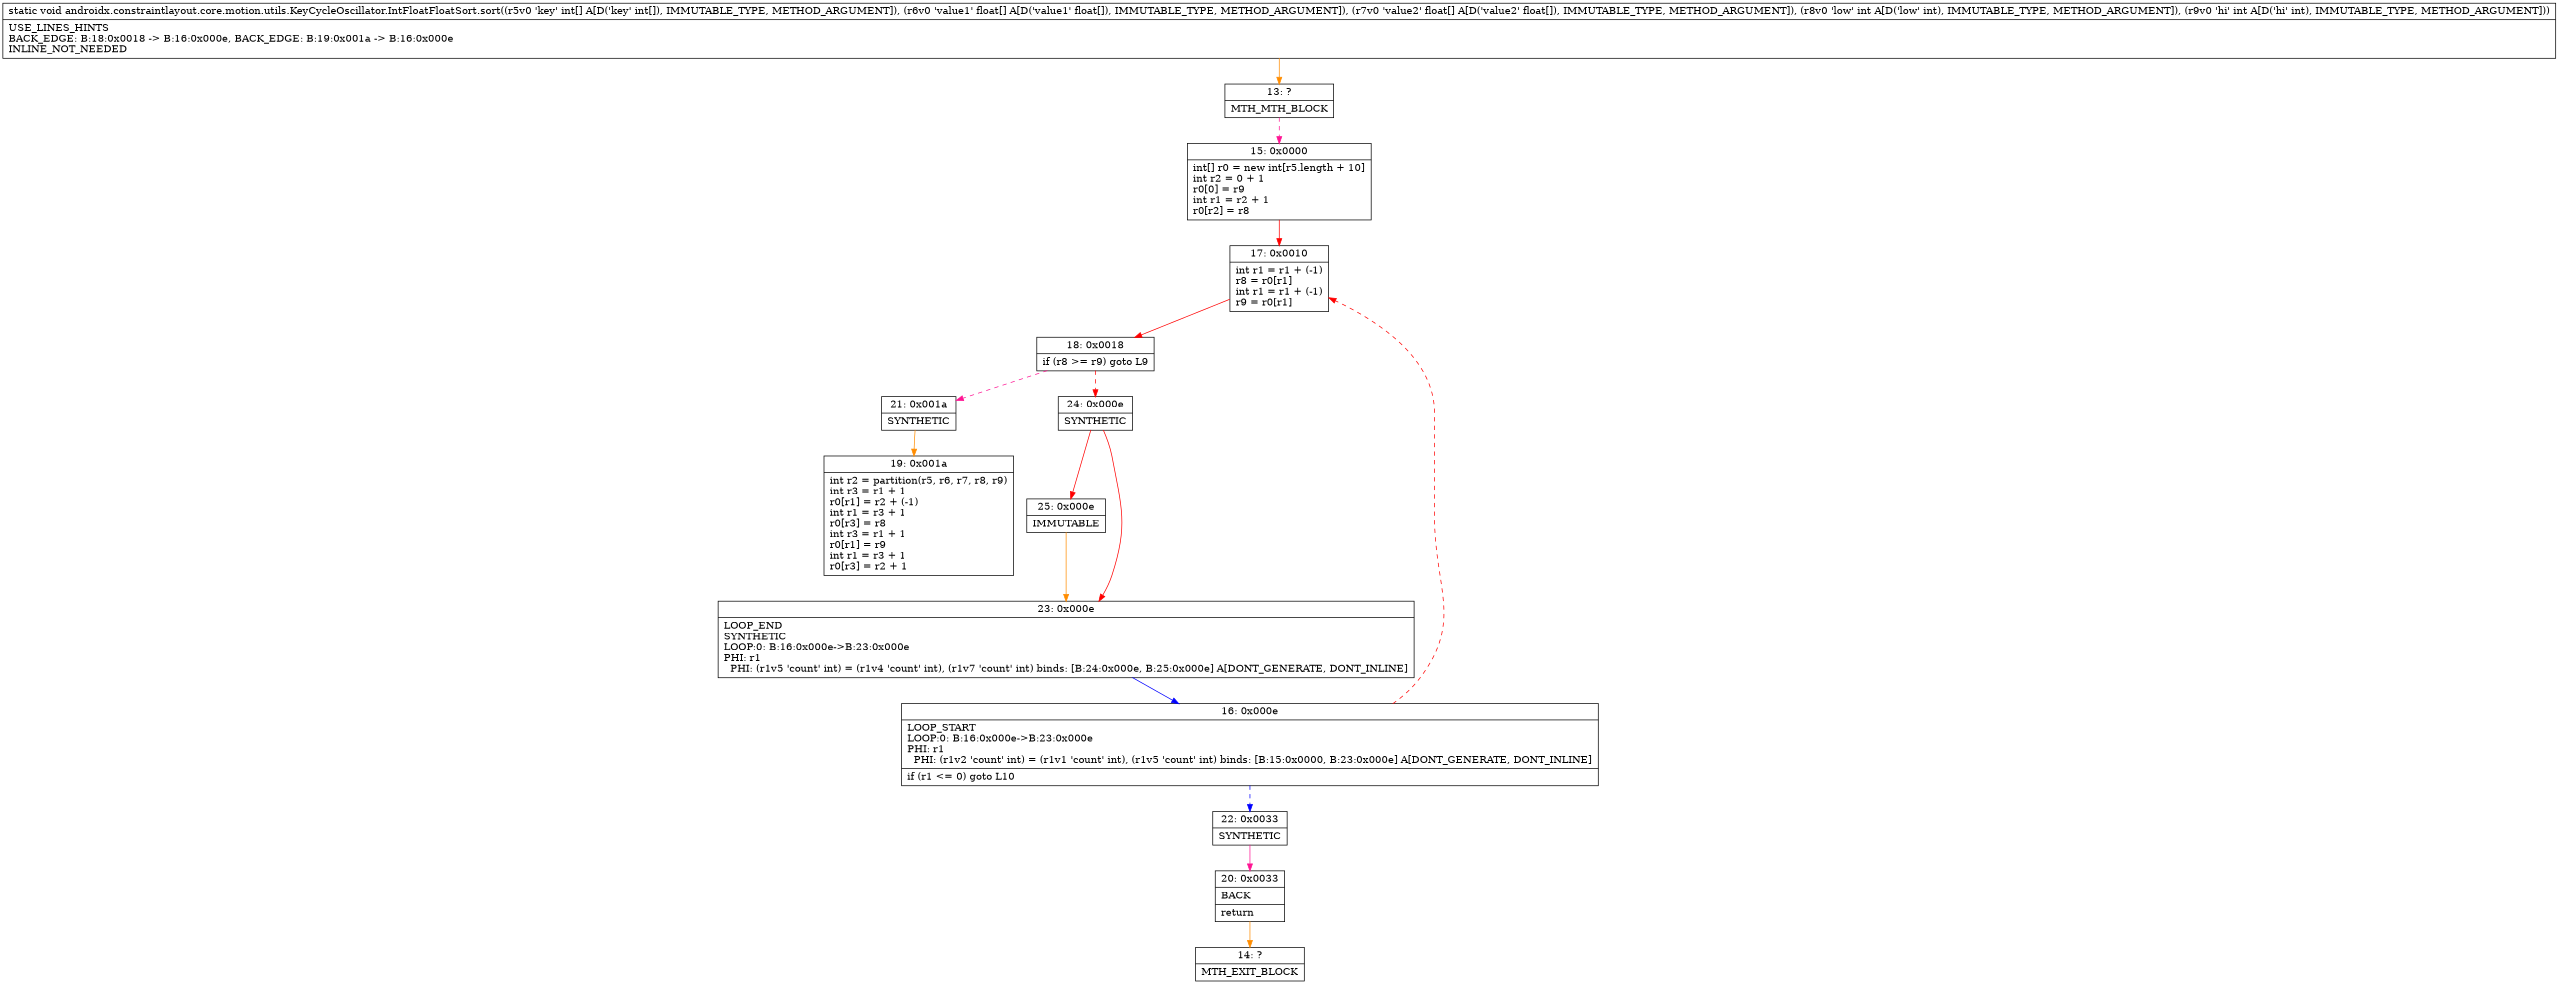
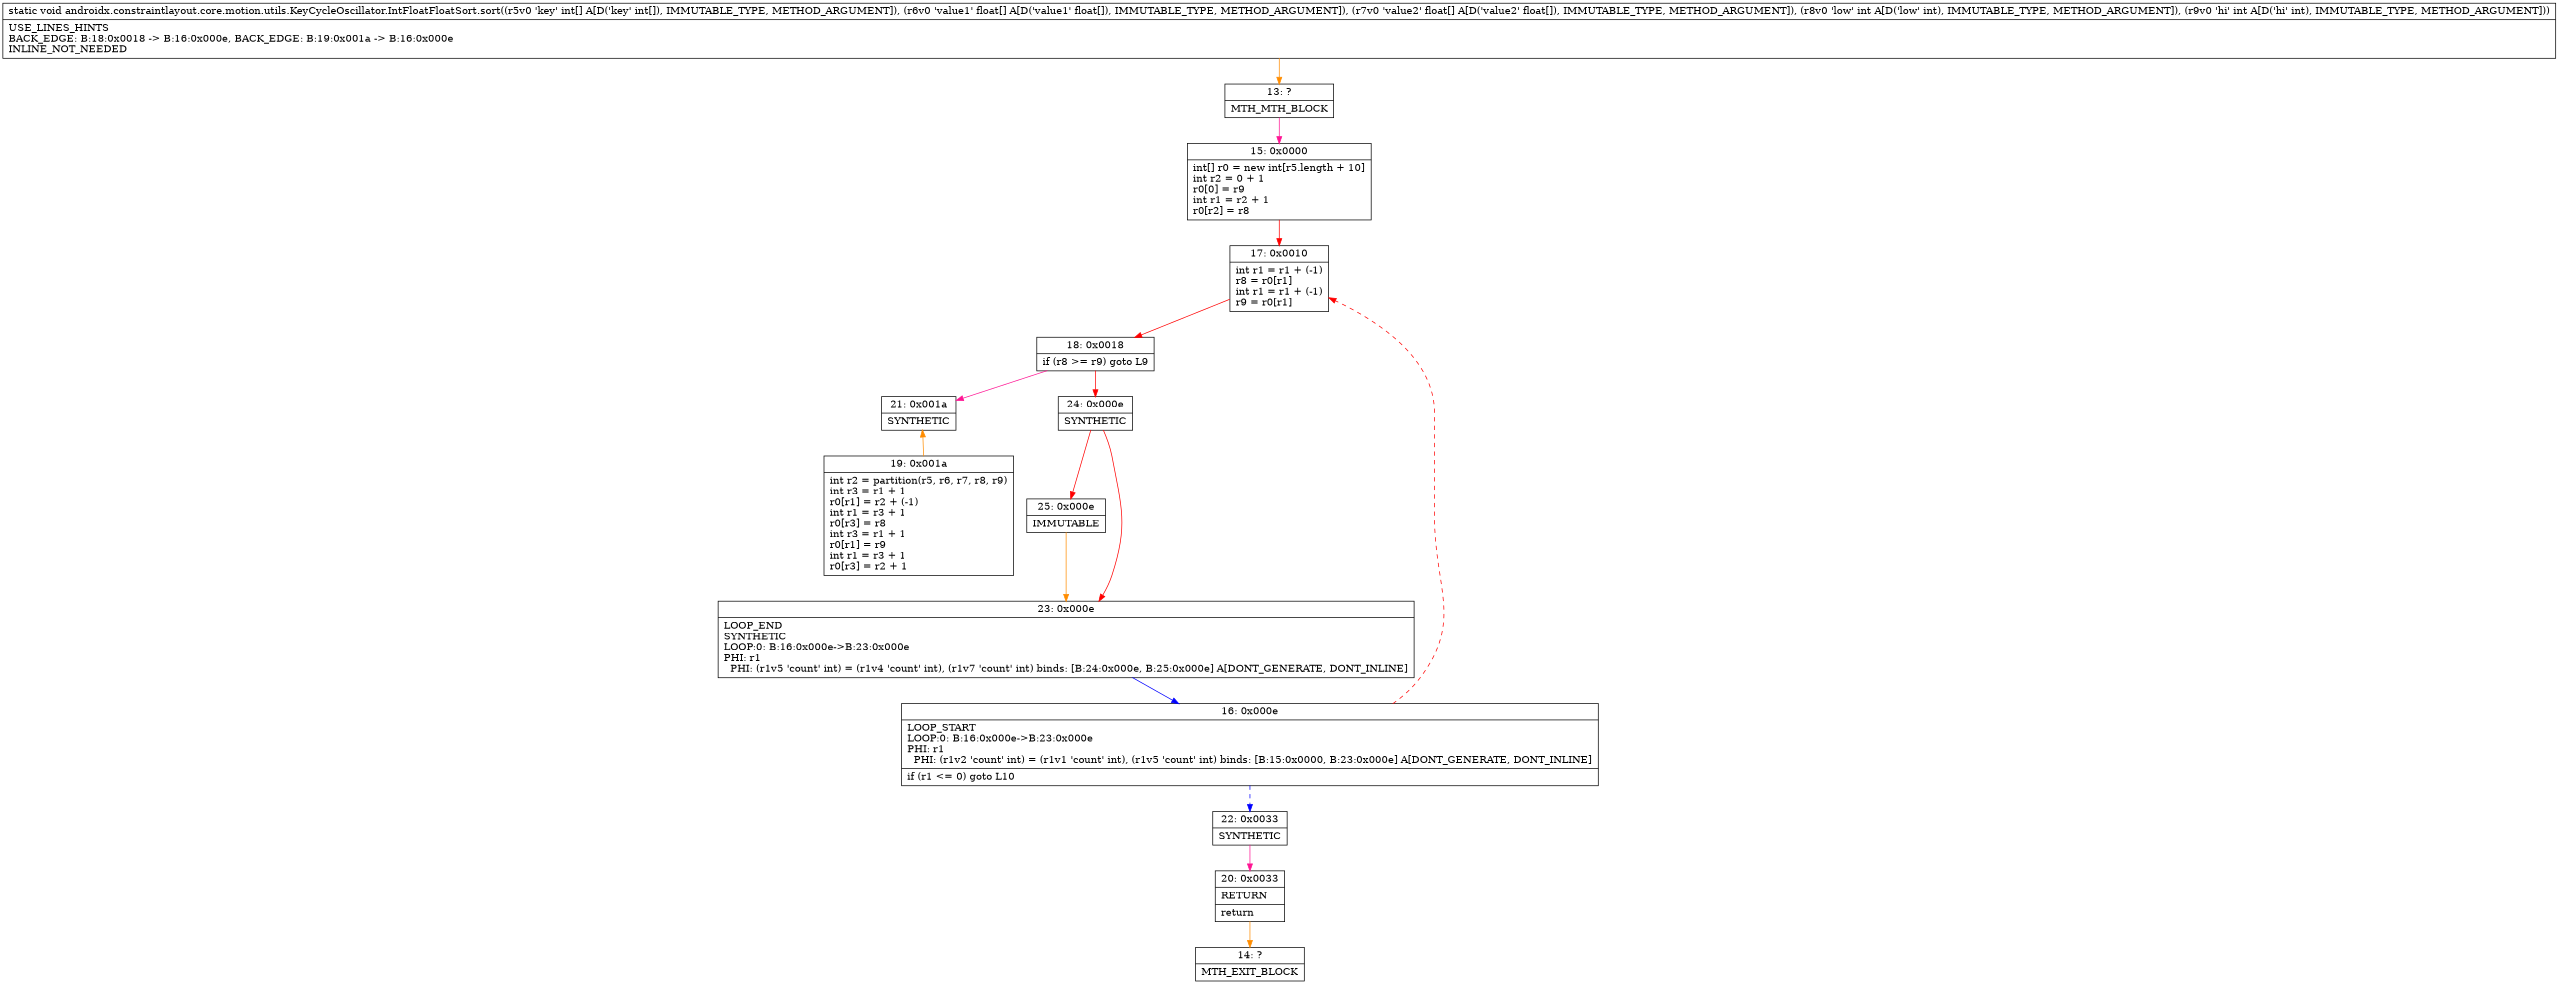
edge "13: ?" -> "15: 0x0000": style dashed -> solid
edge "18: 0x0018" -> "24: 0x000e": style dashed -> solid
edge "18: 0x0018" -> "21: 0x001a": style dashed -> solid
edge "21: 0x001a" -> "19: 0x001a": reversed
node "20: 0x0033": text "BACK" -> "RETURN"
